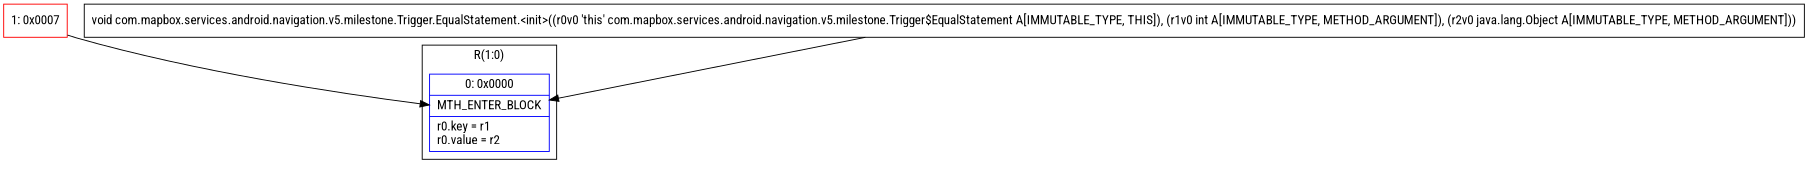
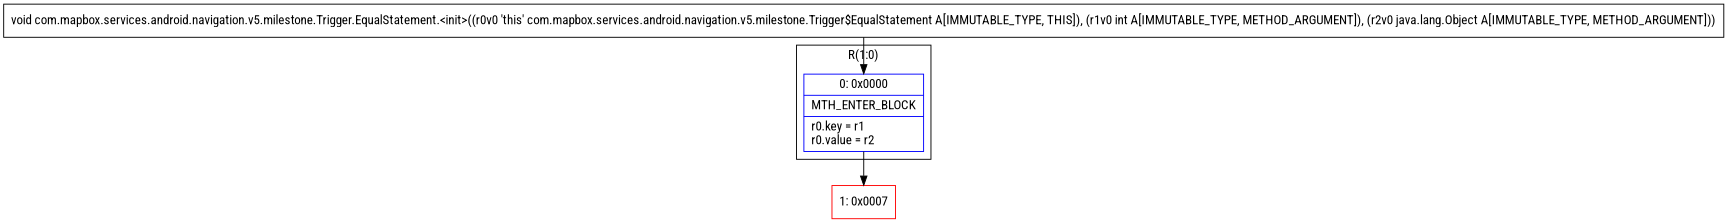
edge "1: 0x0007" -> "0: 0x0000": reversed
